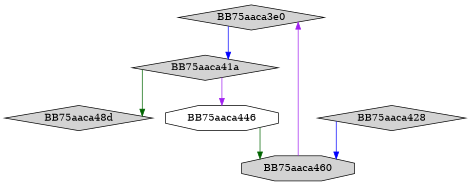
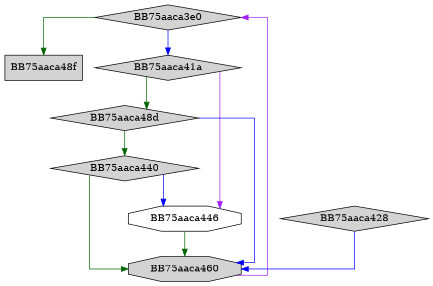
node "BB75aaca48f": added
node "BB75aaca440": added
edge "BB75aaca48d" -> "BB75aaca460": added
